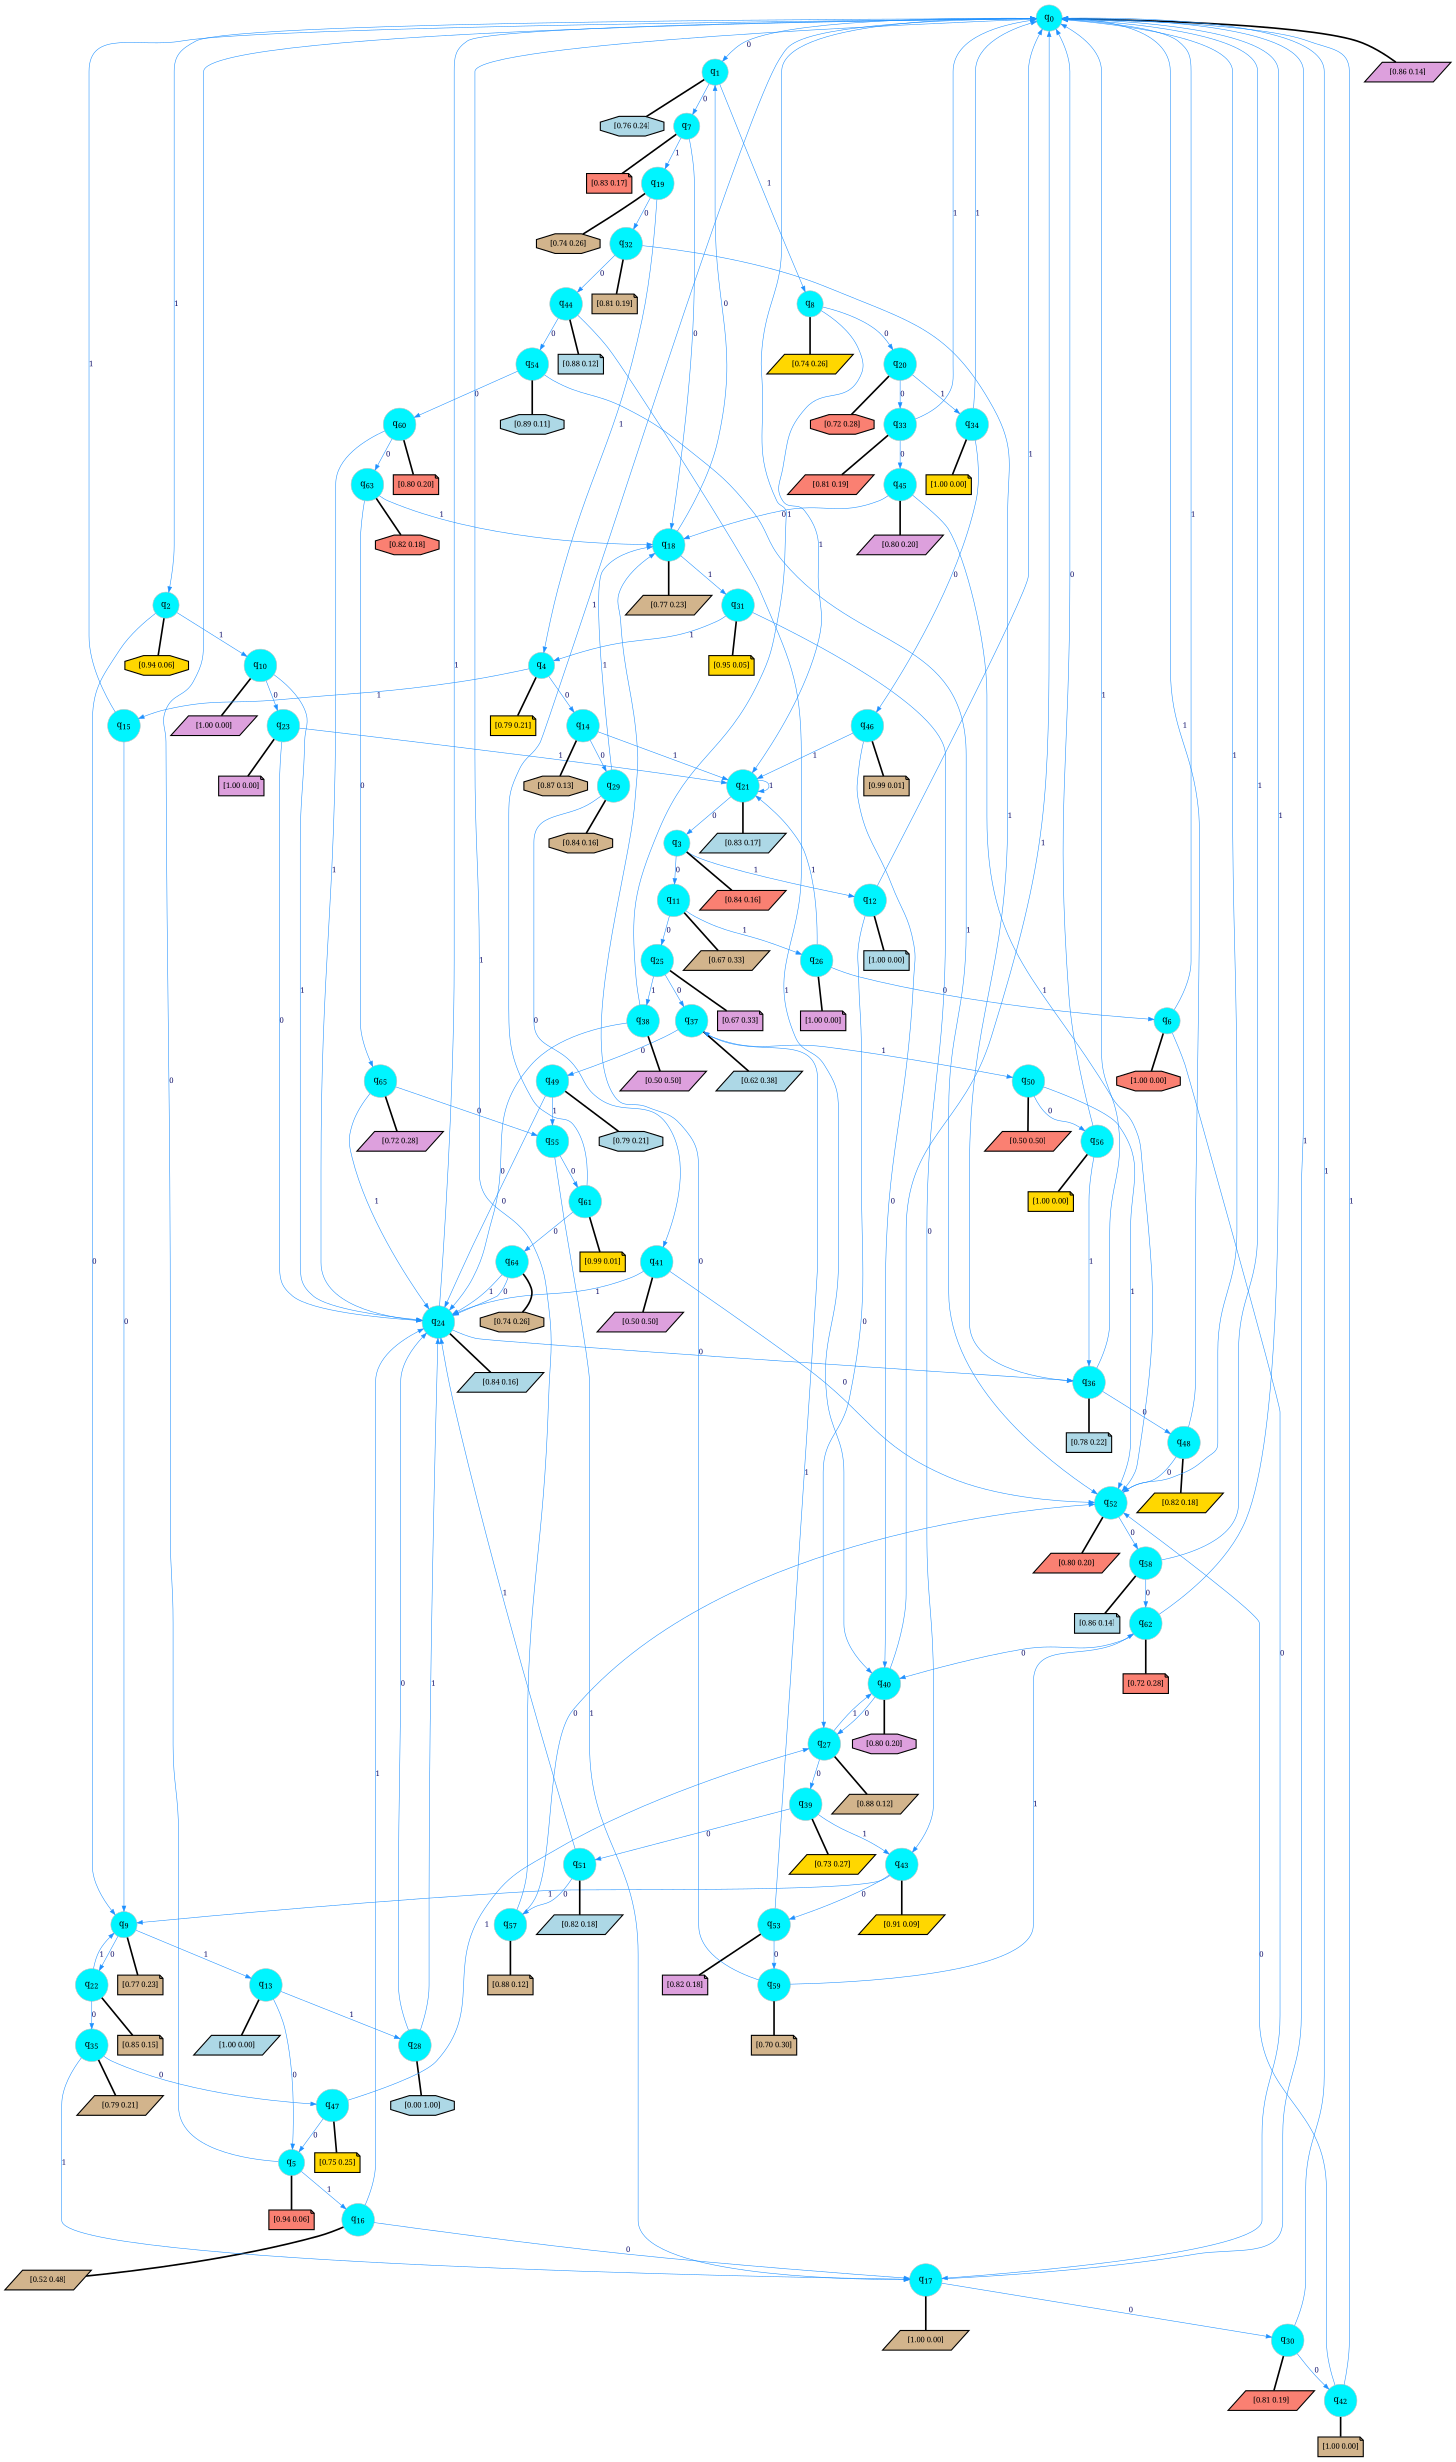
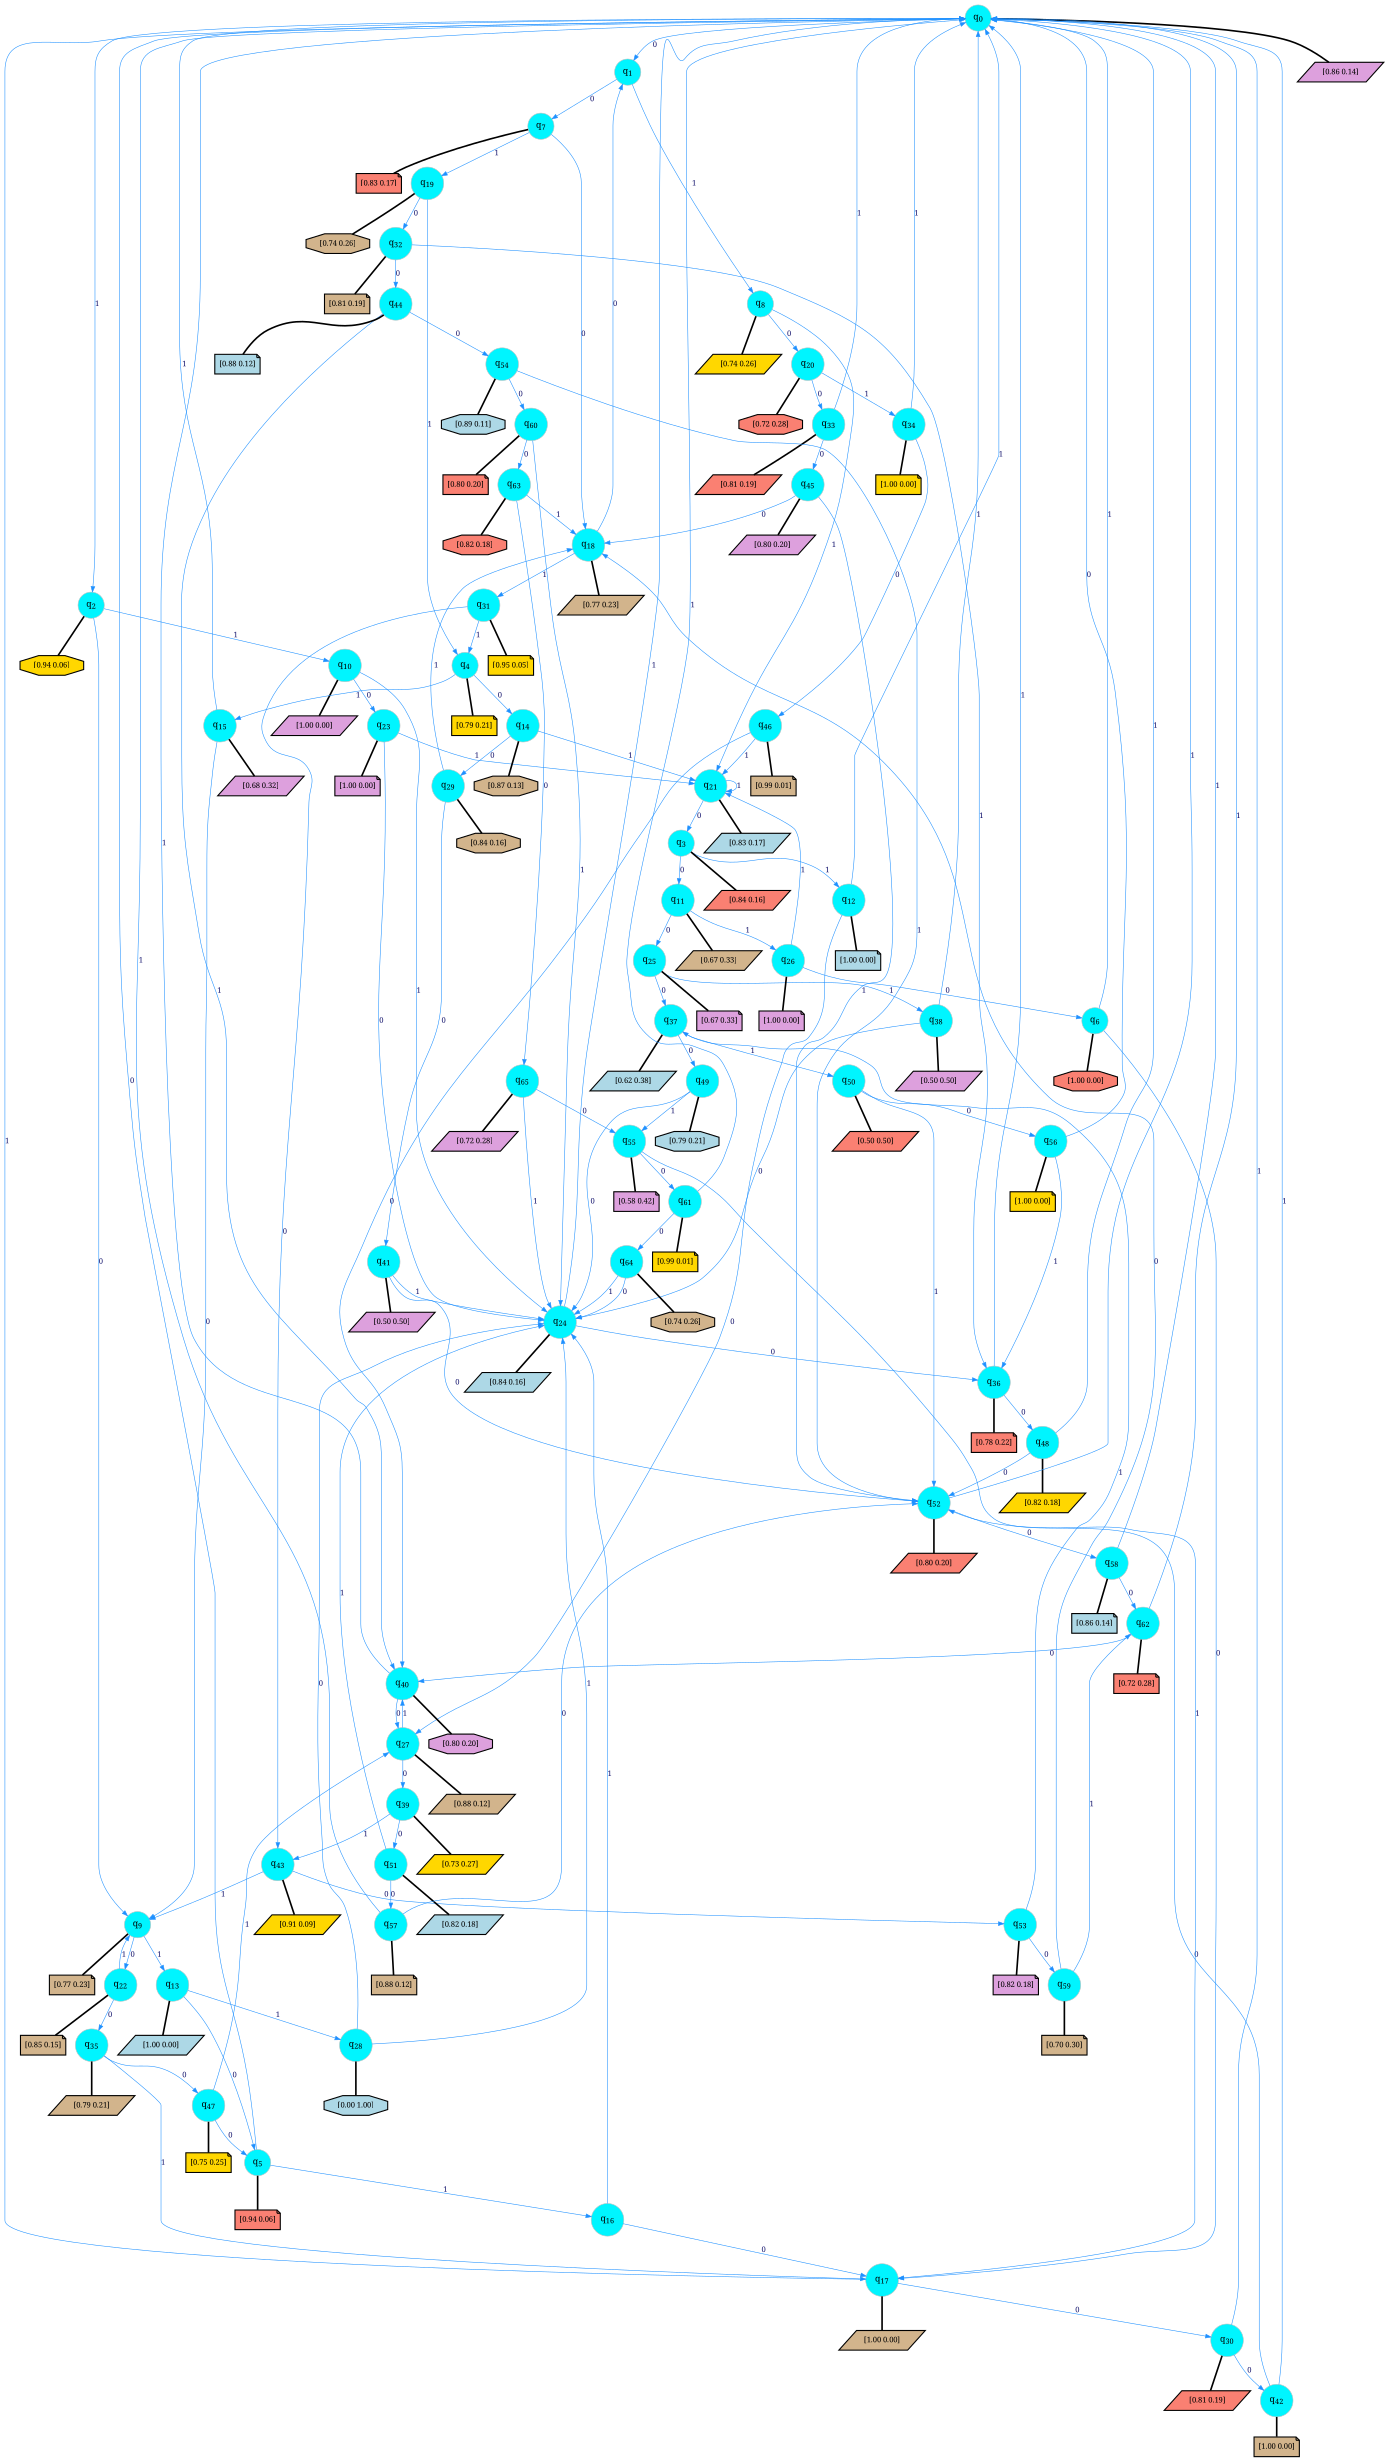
node "[0.76 0.24]": removed
node "[0.68 0.32]": added
node "[0.58 0.42]": added
node "[0.78 0.22]": fillcolor lightblue -> salmon
node "[0.52 0.48]": removed
